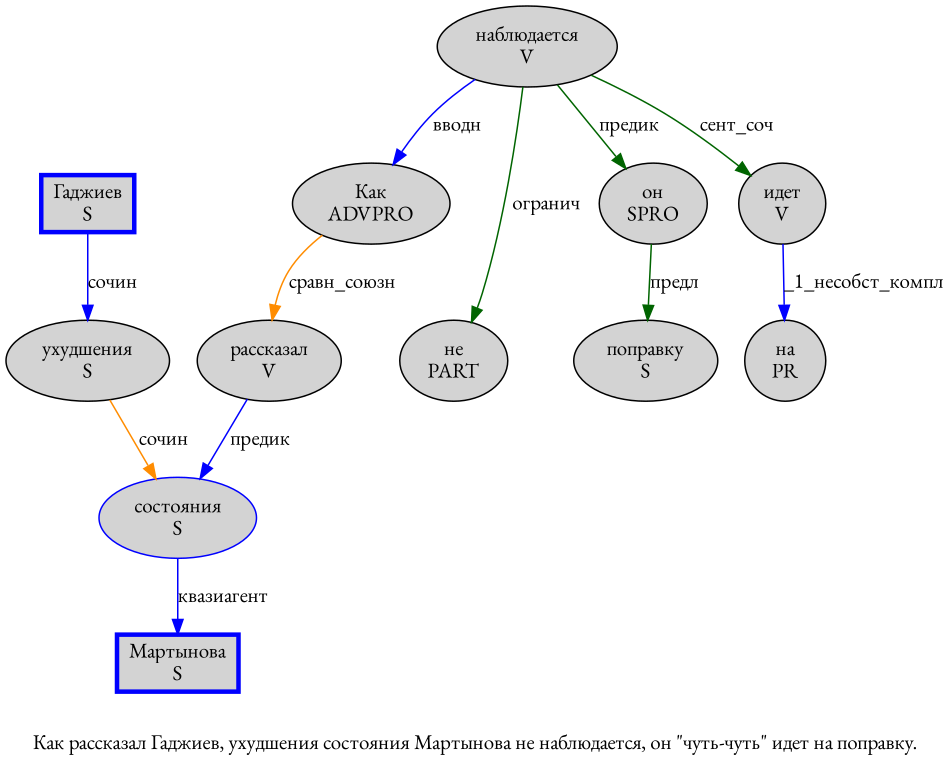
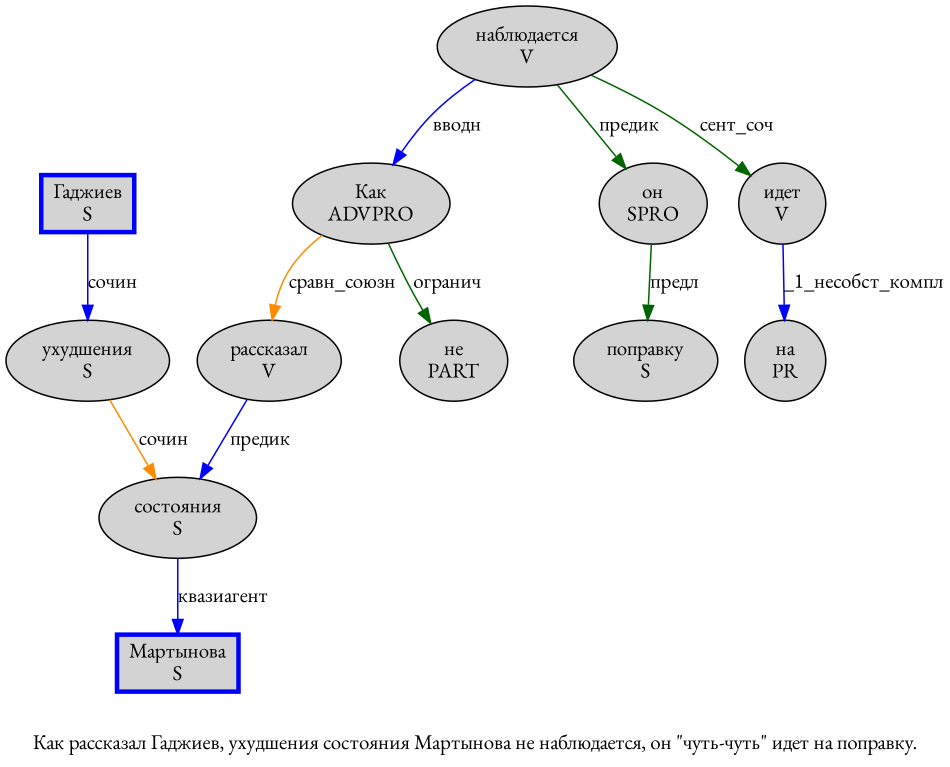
edge "наблюдается V" -> "не PART": now "Как ADVPRO" -> "не PART"
node "состояния S": color blue -> black
